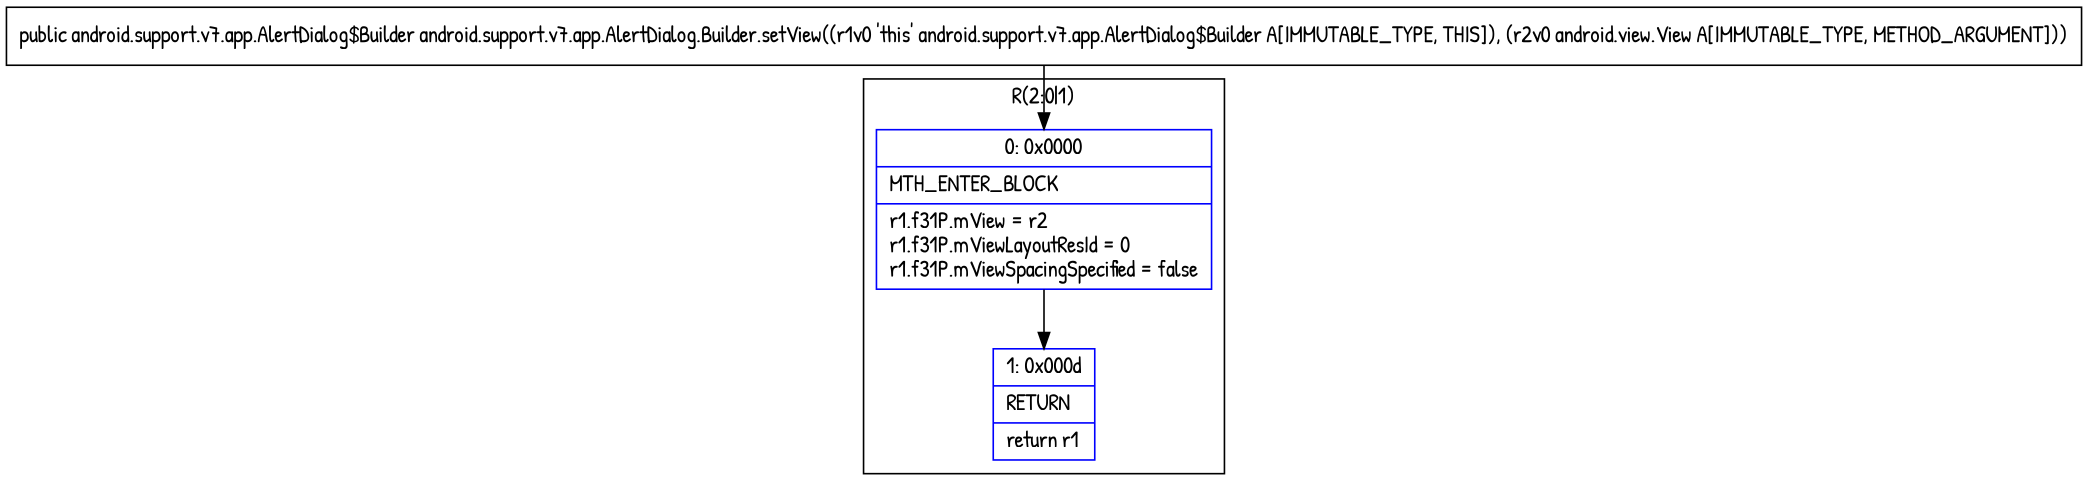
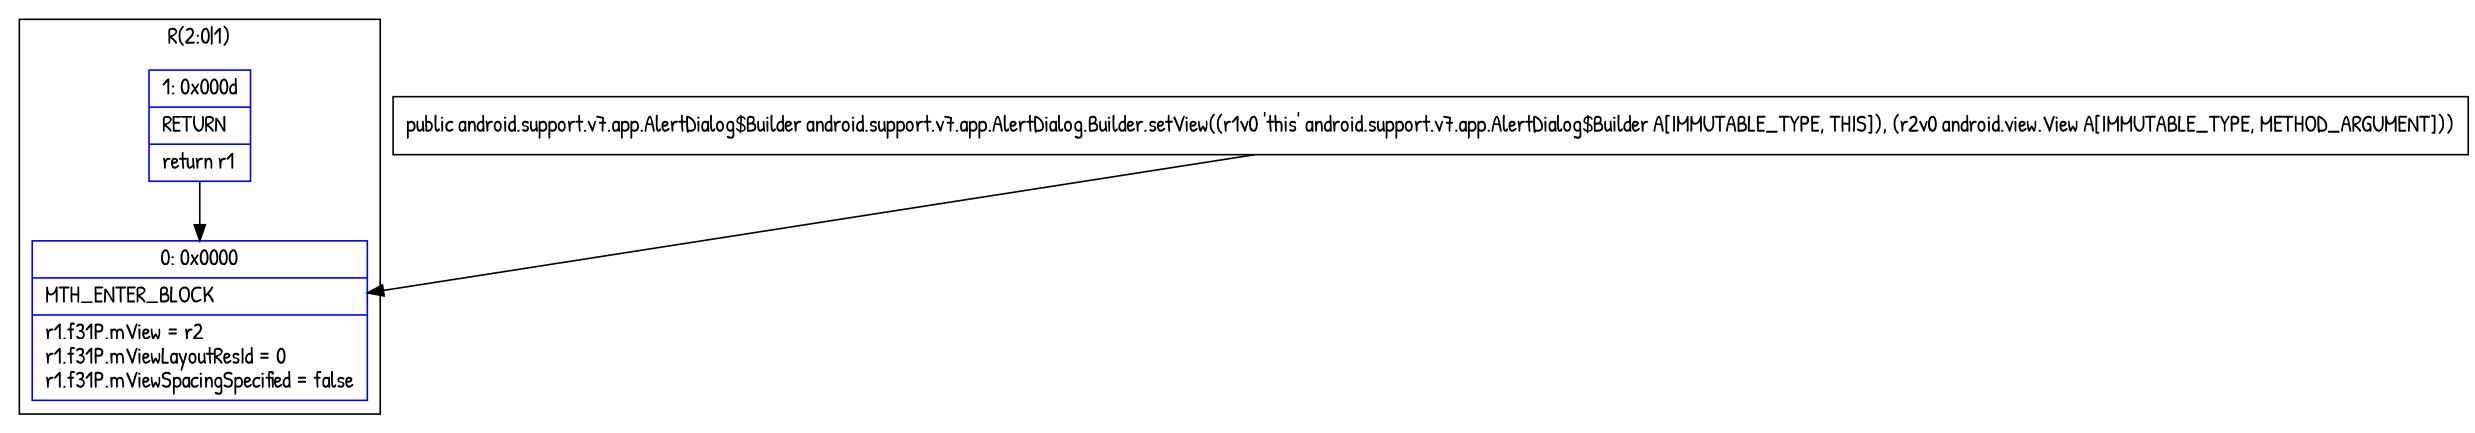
edge "0: 0x0000" -> "1: 0x000d": reversed
